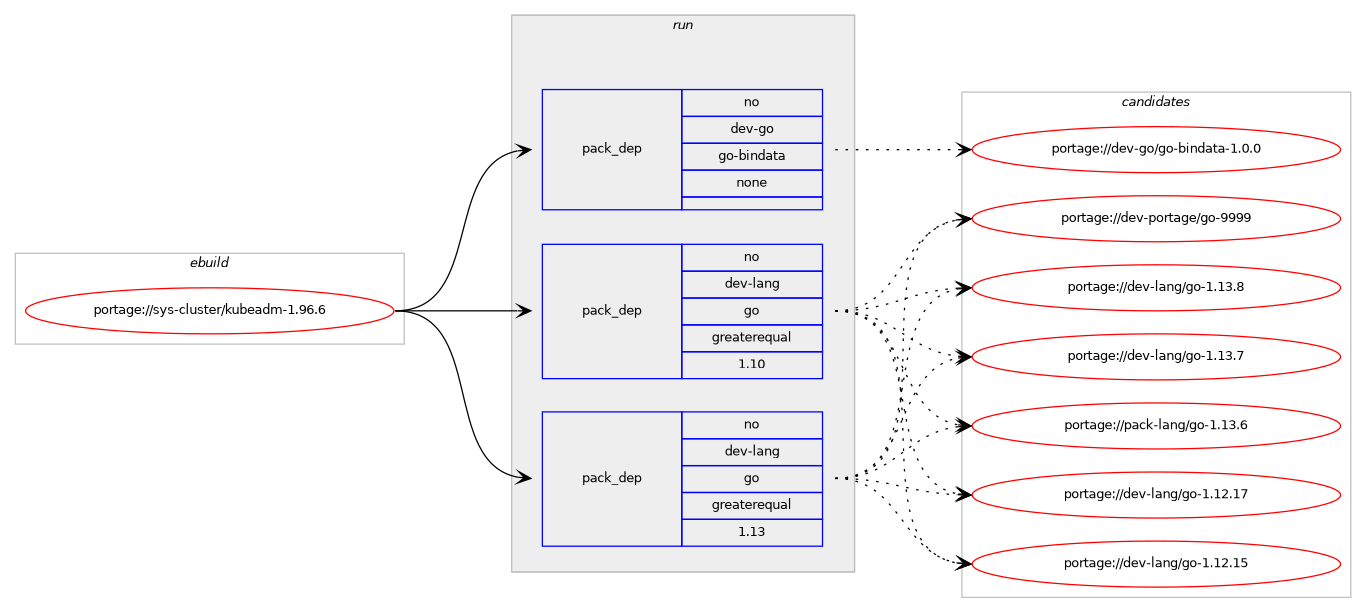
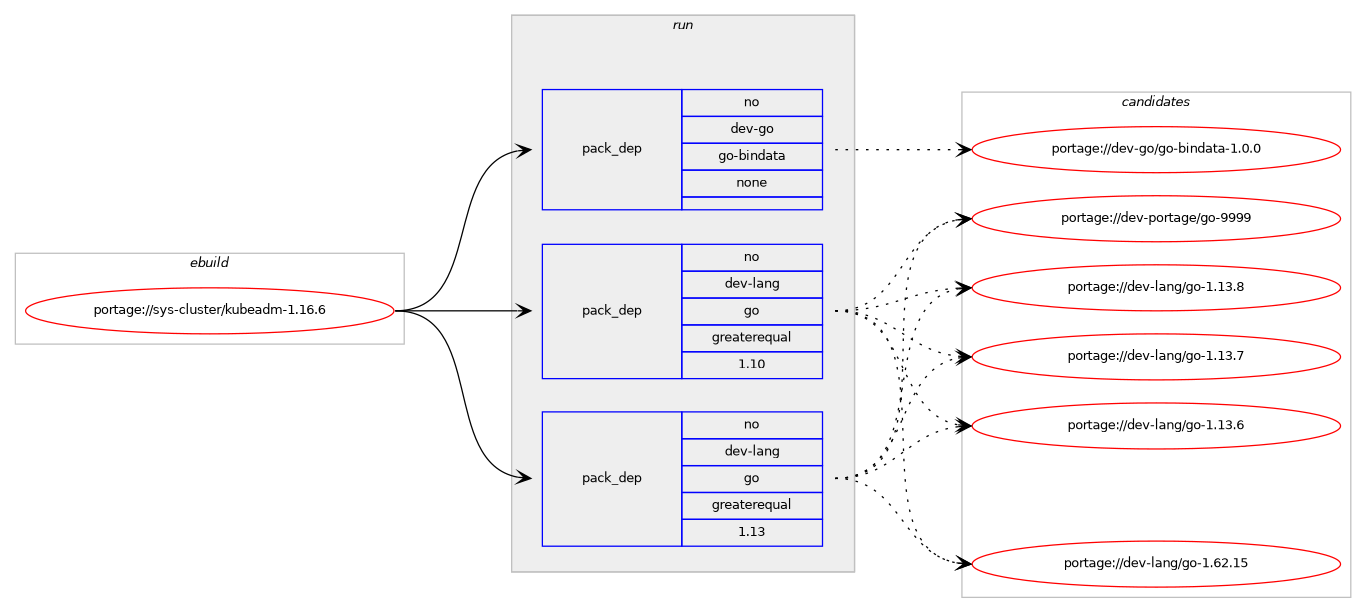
node "portage://sys-cluster/kubeadm-1.96.6": label "portage://sys-cluster/kubeadm-1.96.6" -> "portage://sys-cluster/kubeadm-1.16.6"
node "portage://pack-lang/go-1.13.6": label "portage://pack-lang/go-1.13.6" -> "portage://dev-lang/go-1.13.6"
node "portage://dev-lang/go-1.12.17": removed
node "portage://dev-lang/go-1.12.15": label "portage://dev-lang/go-1.12.15" -> "portage://dev-lang/go-1.62.15"
